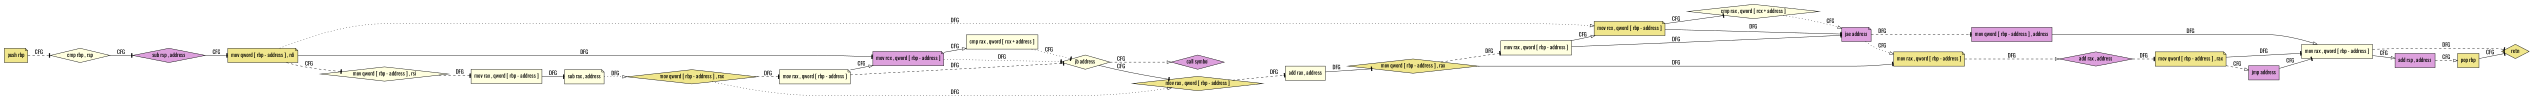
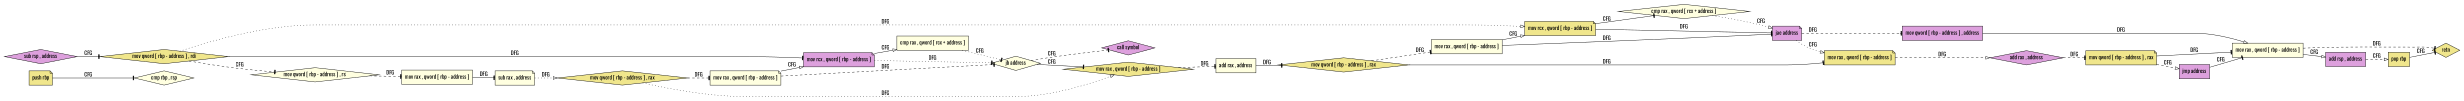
edge "push rbp" -> "cmp rbp , rsp": style dashed -> solid
edge "cmp rbp , rsp" -> "sub rsp , address": removed, label "CFG"
node "mov qword [ rbp - address ] , rdi": shape note -> diamond
edge "jb address" -> "call symbol": arrowhead onormal -> tee
